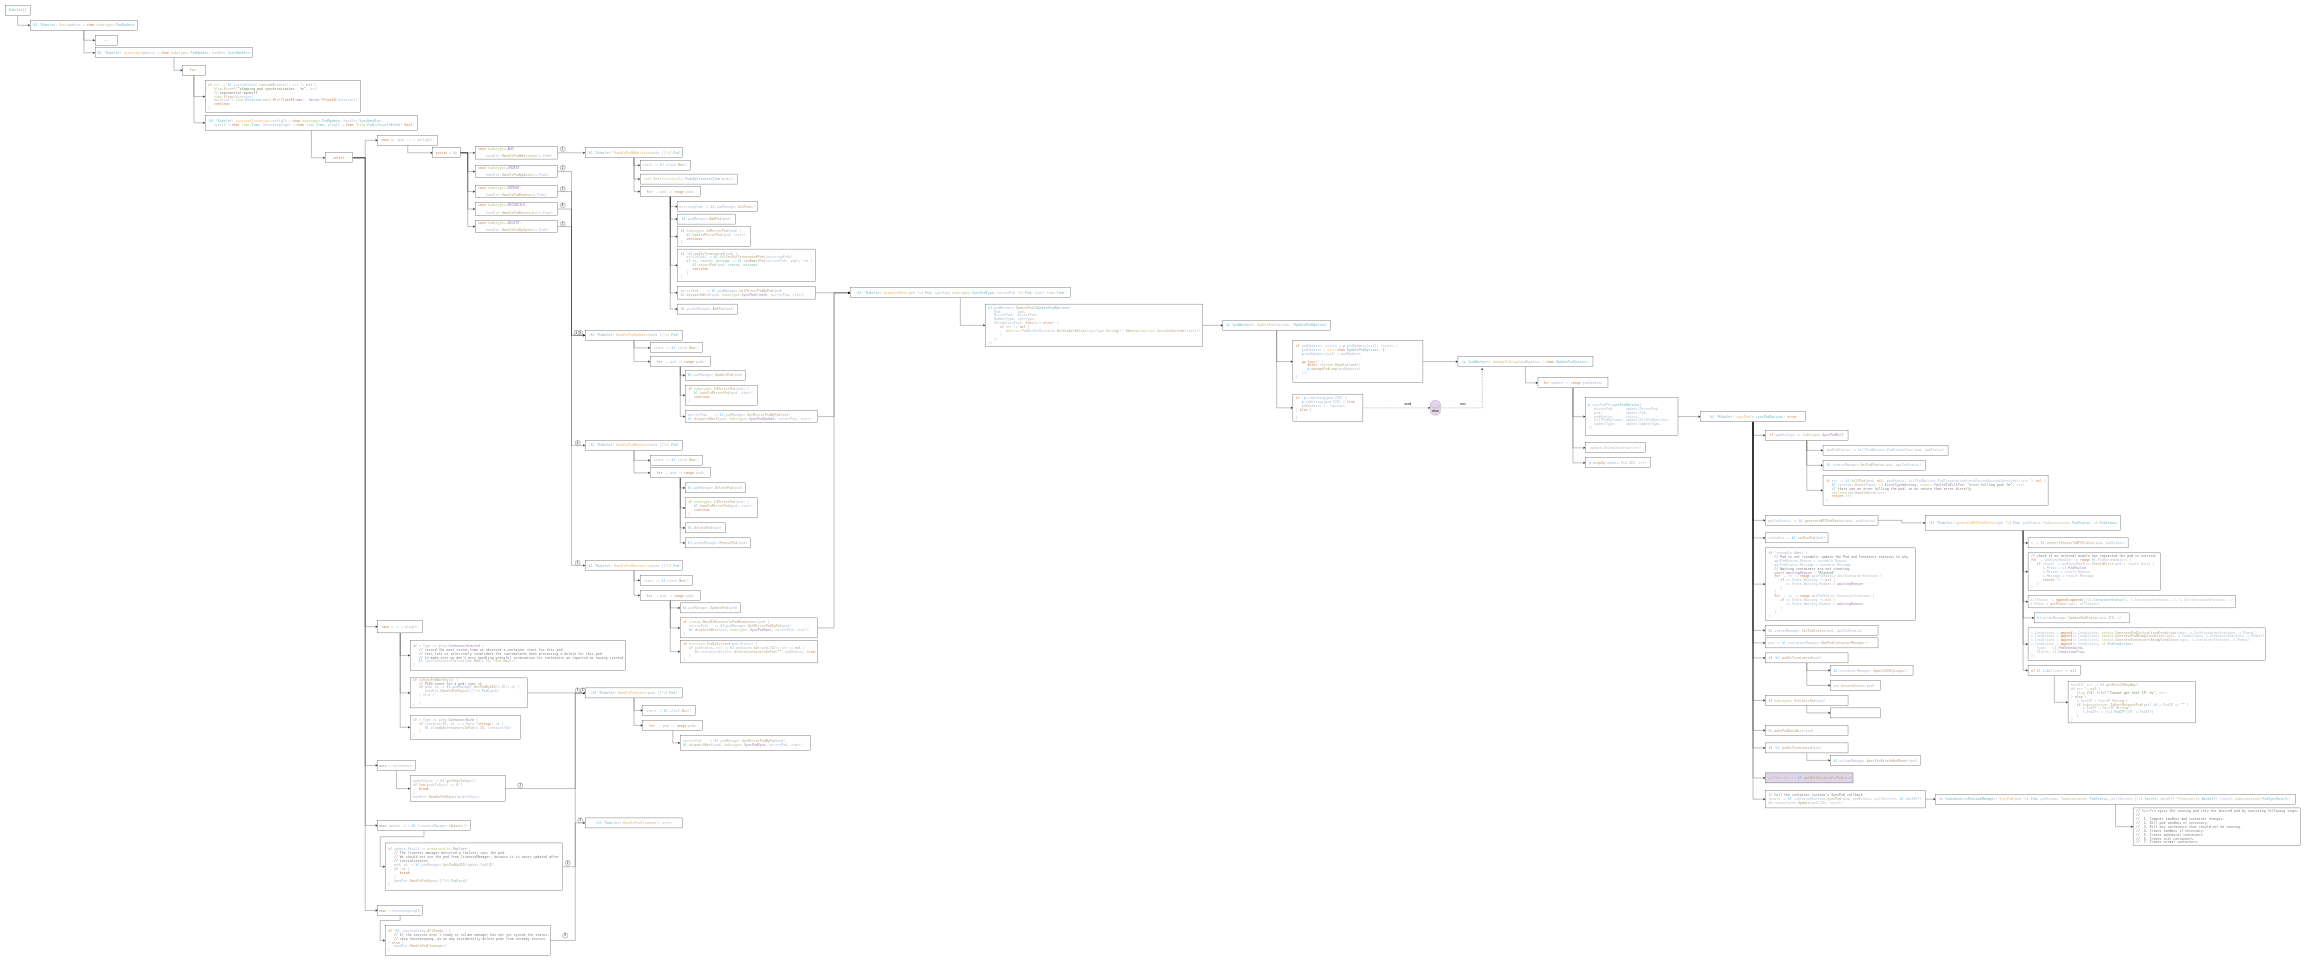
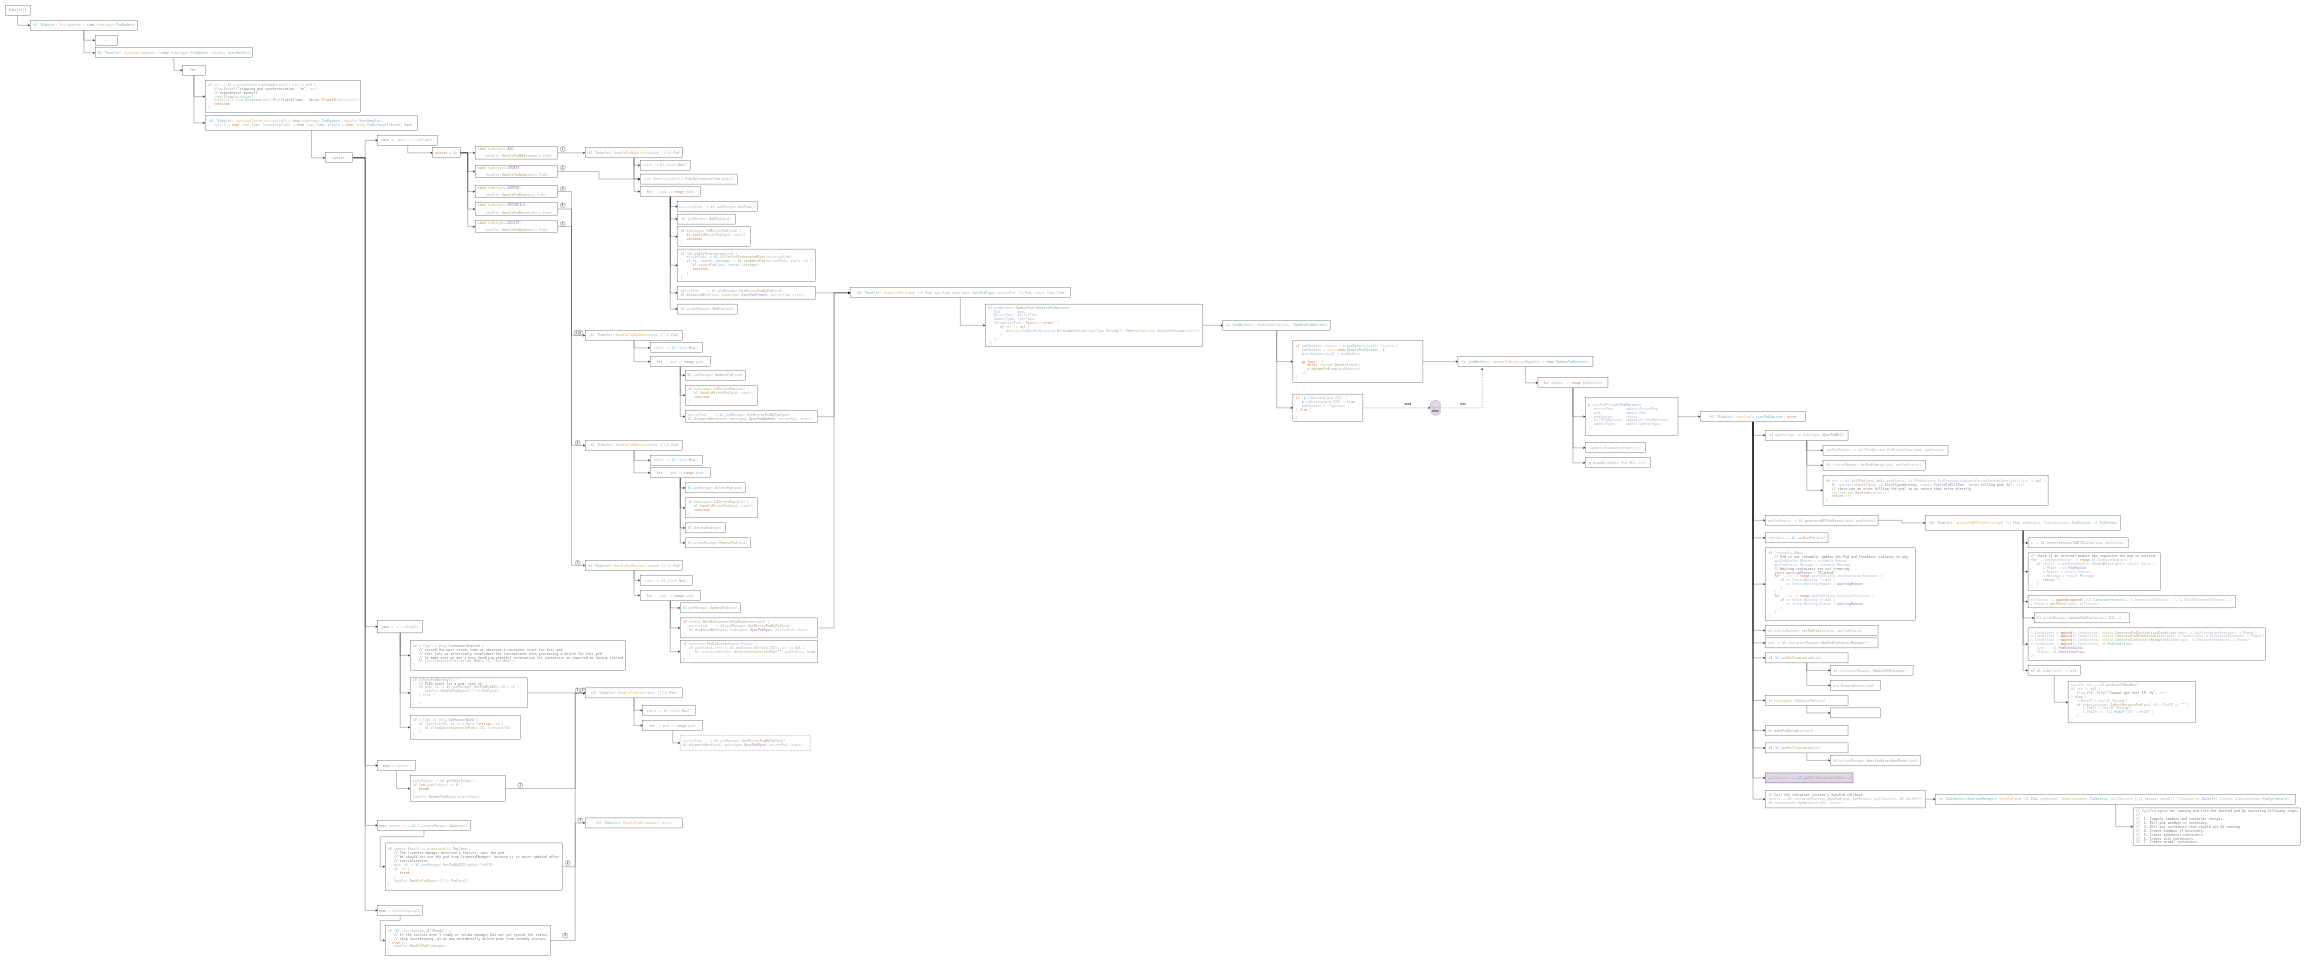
edge "case kubetypes.UPDATE: handler.HandlePodUpdates(u.Pods)" -> "(kl *Kubelet) HandlePodUpdates(pods []*v1.Pod)": now "case kubetypes.UPDATE: handler.HandlePodUpdates(u.Pods)" -> "sort.Sort(sliceutils.PodsByCreationTime(pods))"
node "mirrorPod, _ := kl.podManager.GetMirrorPodByPod(pod) kl.dispatchWork(pod, kubetypes.SyncPodSync, mirrorPod, start)": style solid -> dashed
node "case <-containers:": label "case <-containers:" -> "case <-syncCh:"
